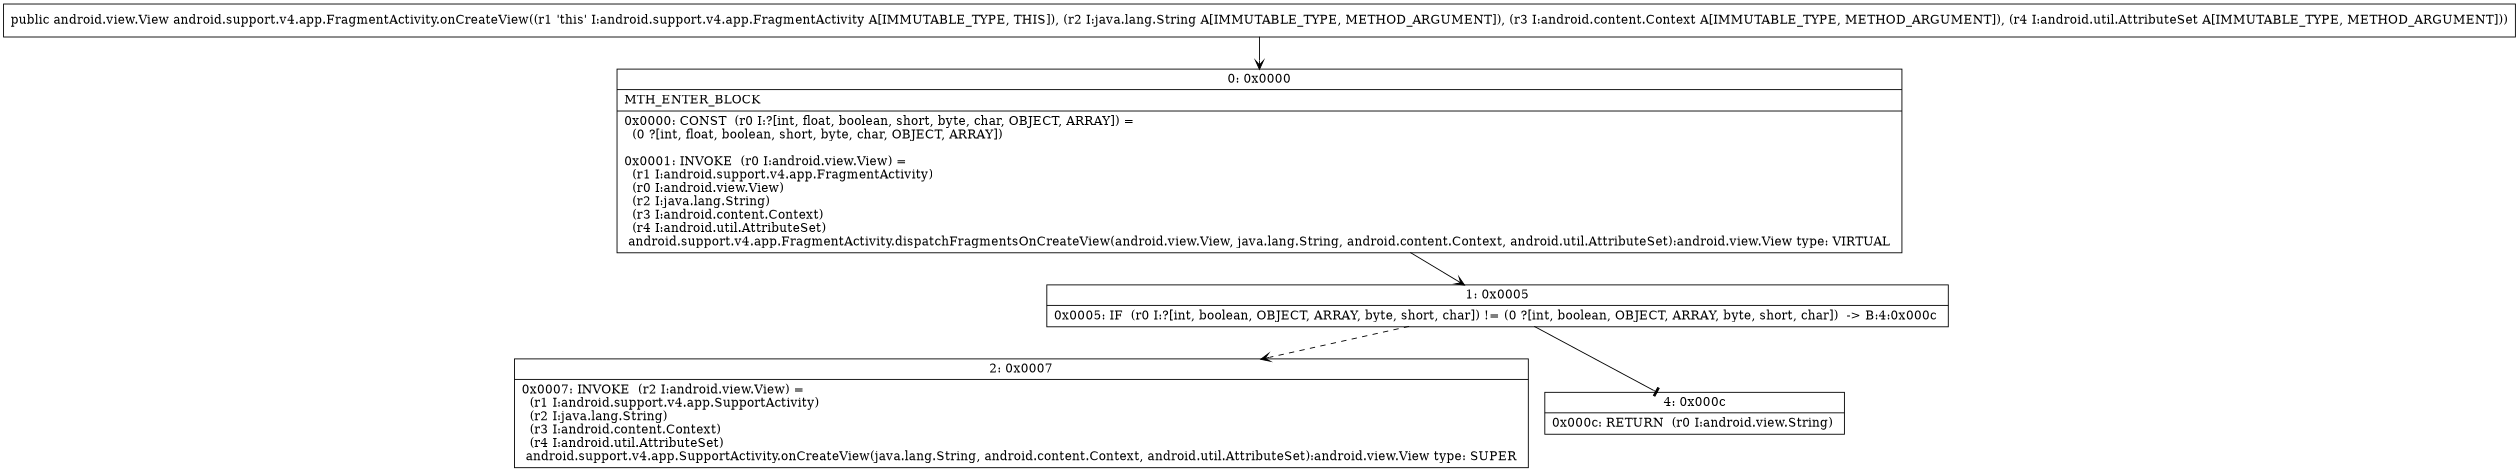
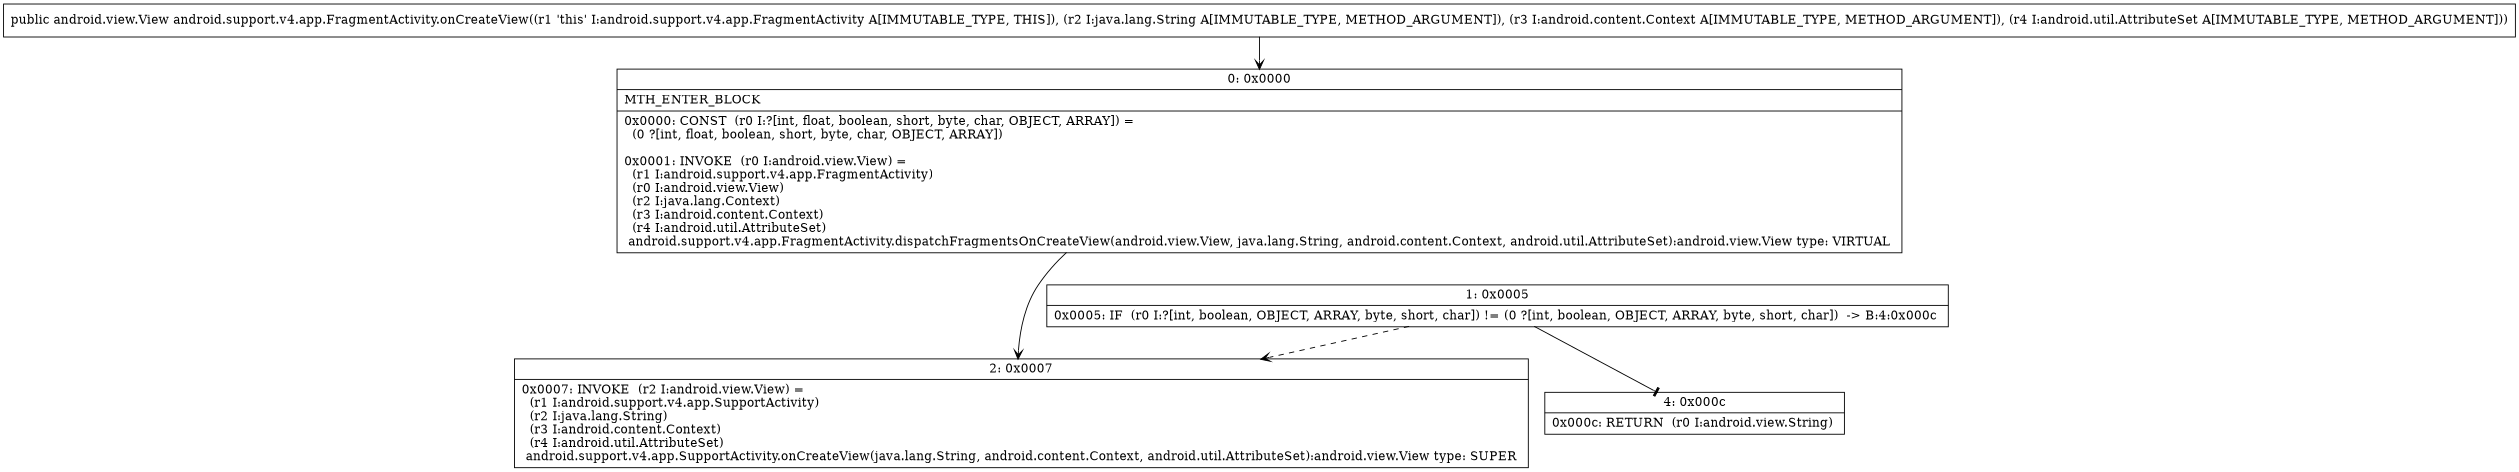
node "0: 0x0000": text "(r2 I:java.lang.String)" -> "(r2 I:java.lang.Context)"
edge "0: 0x0000" -> "1: 0x0005": now "0: 0x0000" -> "2: 0x0007"
